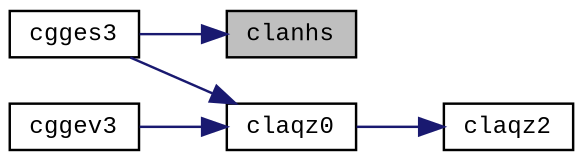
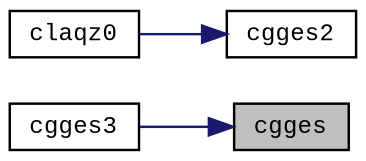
node "clanhs": label "clanhs" -> "cgges"
edge "cgges3" -> "claqz0": removed
node "cggev3": removed
node "claqz2": label "claqz2" -> "cgges2"
